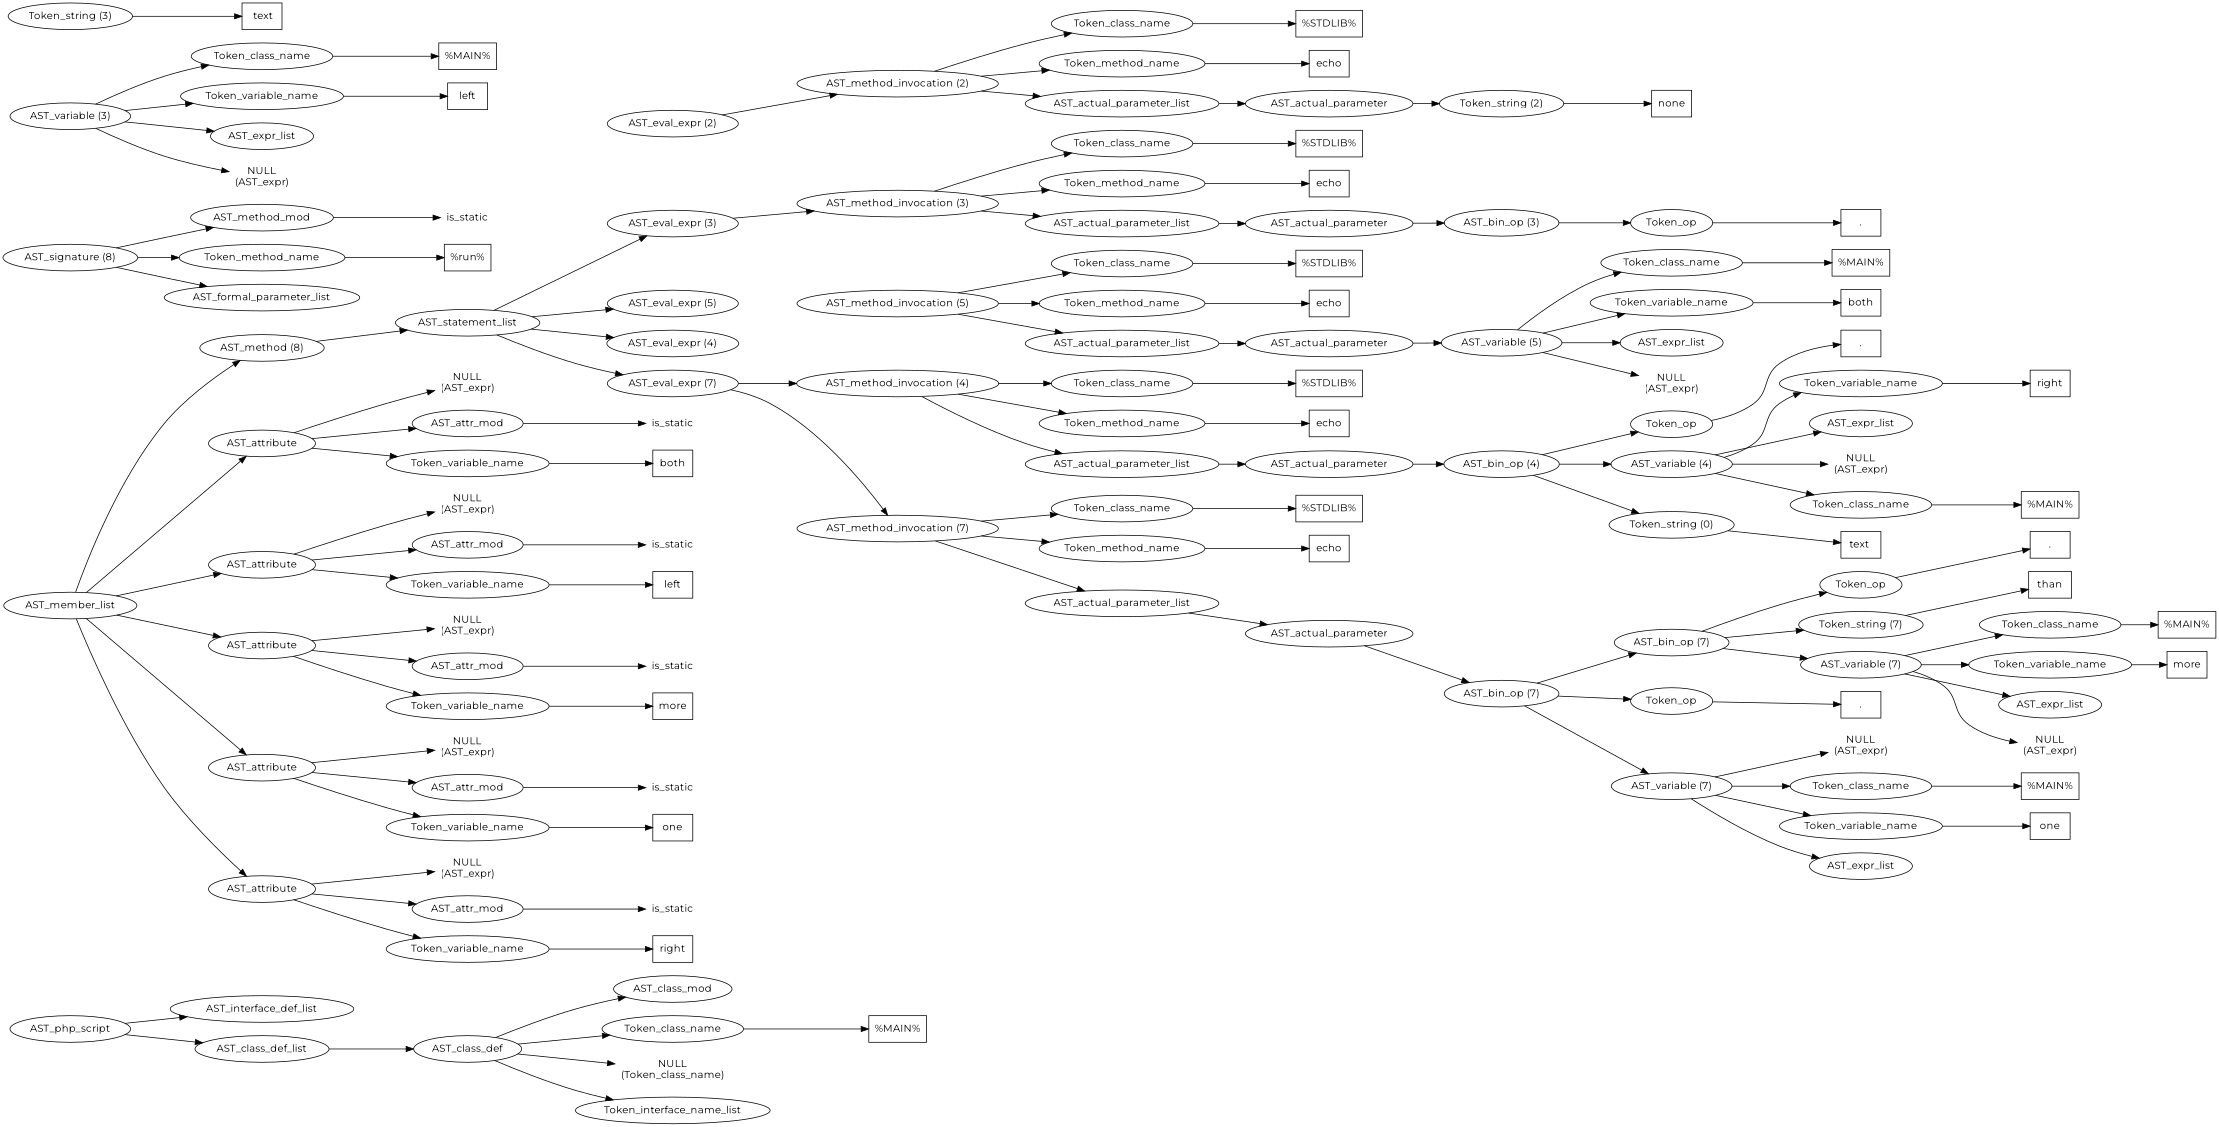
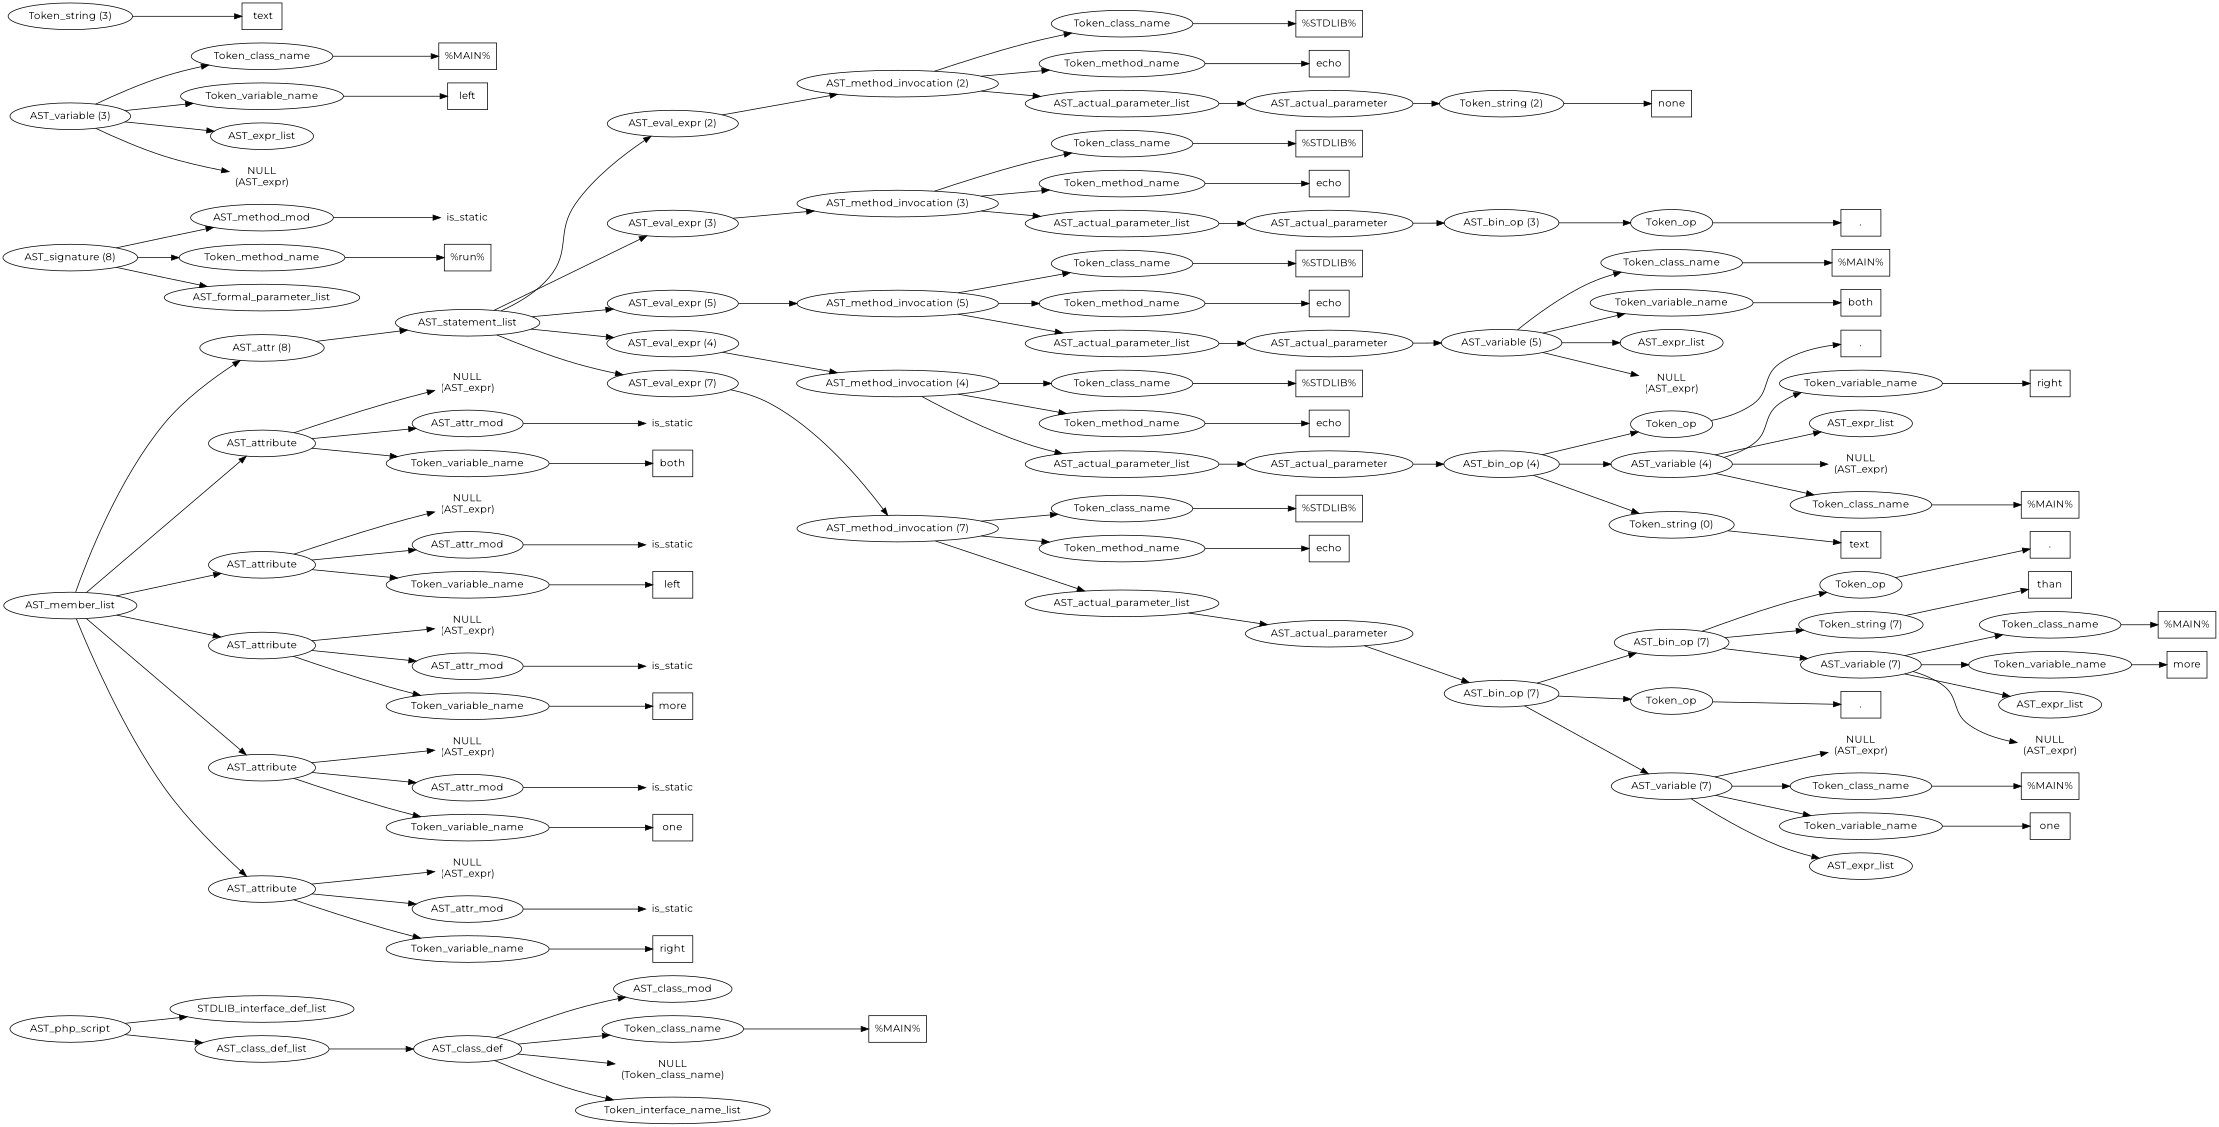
edge "AST_statement_list" -> "AST_eval_expr (2)": added
edge "AST_eval_expr (5)" -> "AST_method_invocation (5)": added
node "AST_method (8)": label "AST_method (8)" -> "AST_attr (8)"
edge "AST_eval_expr (7)" -> "AST_method_invocation (4)": now "AST_eval_expr (4)" -> "AST_method_invocation (4)"
node "AST_interface_def_list": label "AST_interface_def_list" -> "STDLIB_interface_def_list"
